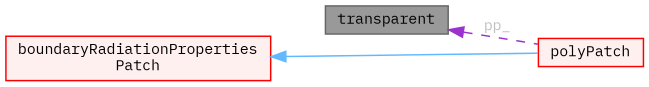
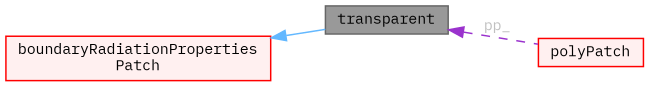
edge "polyPatch" -> "boundaryRadiationProperties Patch": now "transparent" -> "boundaryRadiationProperties Patch"
